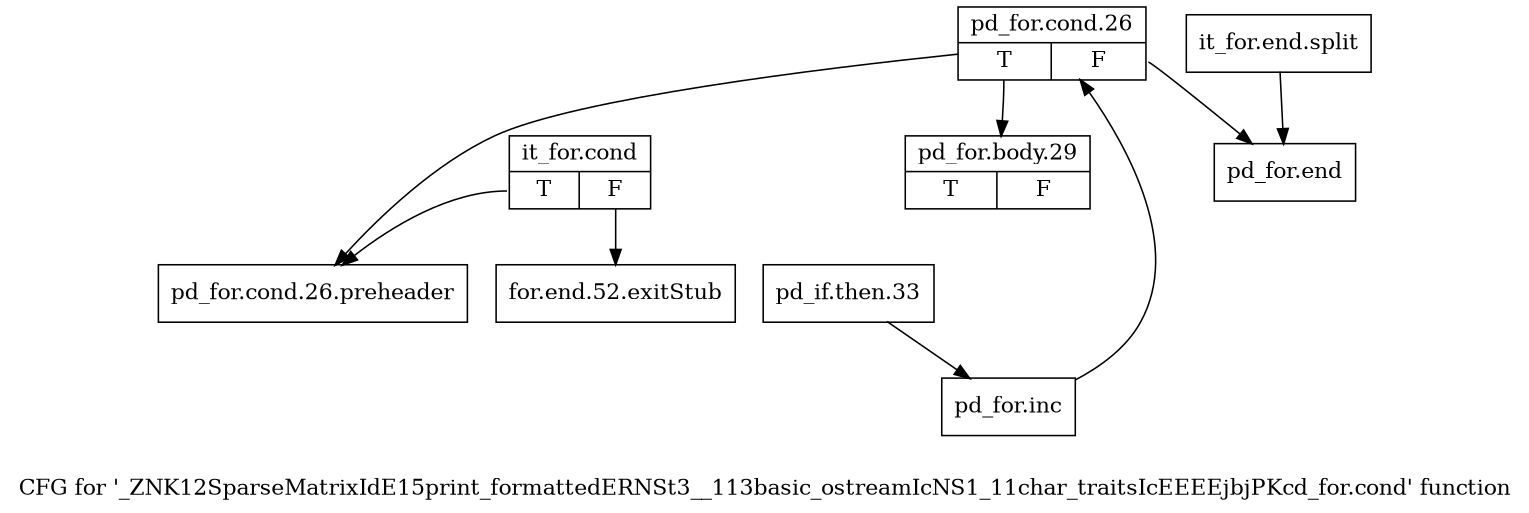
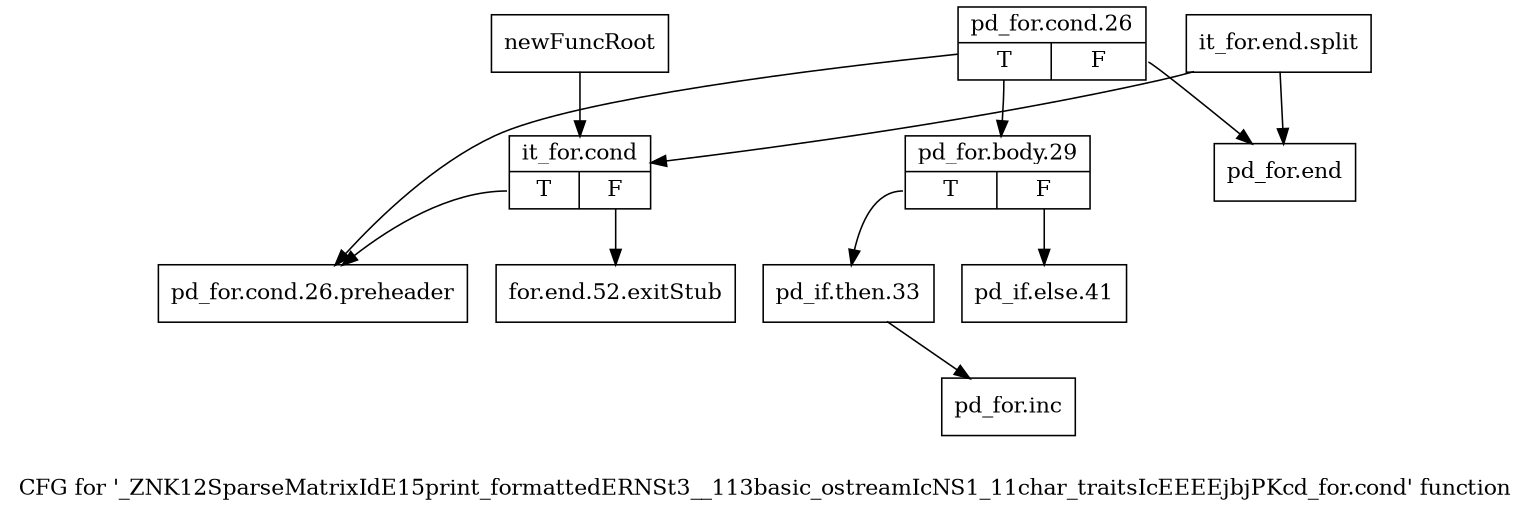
node "newFuncRoot": added
edge "it_for.end.split" -> "it_for.cond": added
edge "pd_for.body.29" -> "pd_if.then.33": added
edge "pd_for.inc" -> "pd_for.cond.26": removed
node "pd_if.else.41": added
